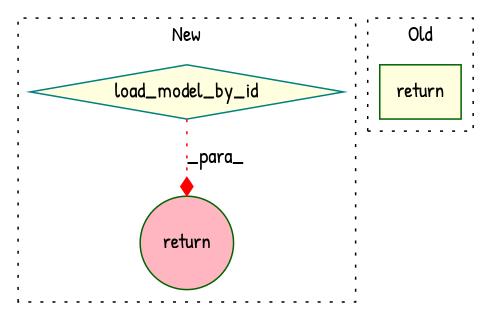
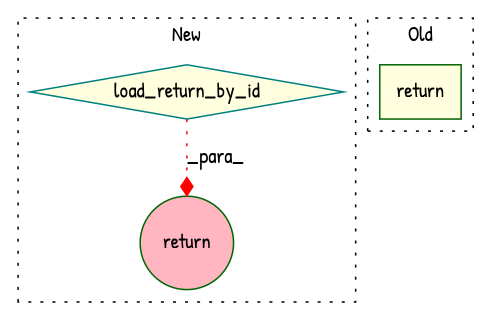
node "load_model_by_id": label "load_model_by_id" -> "load_return_by_id"
